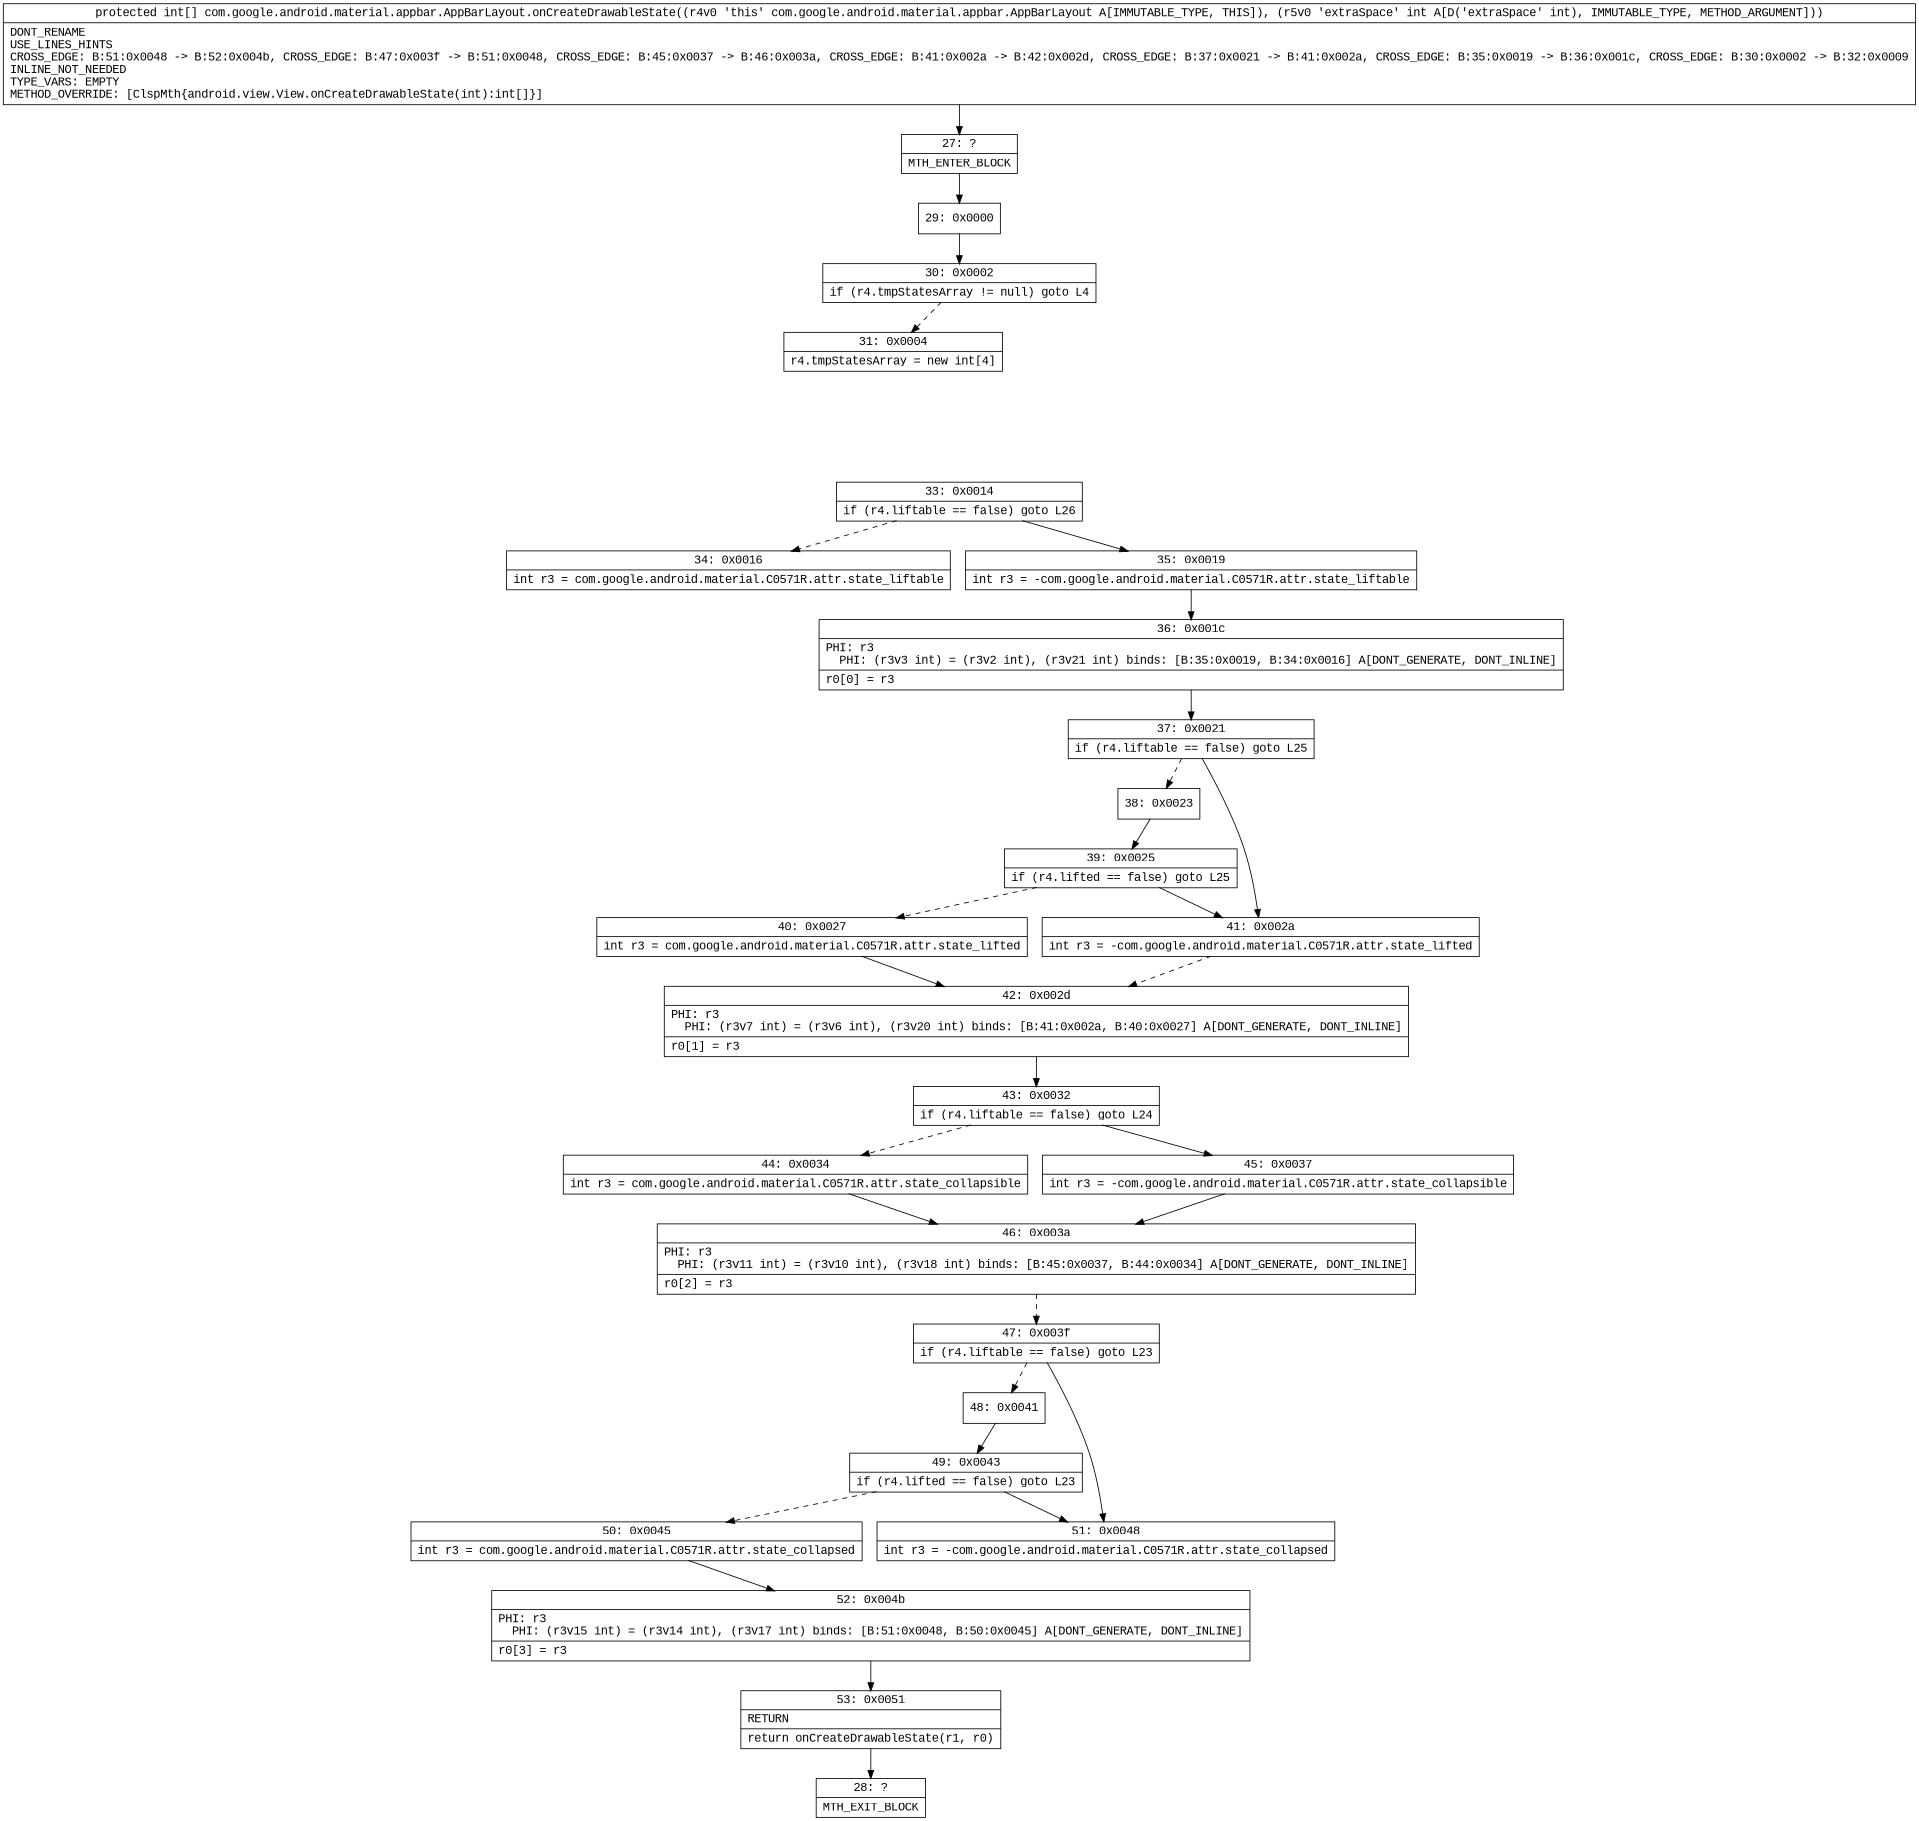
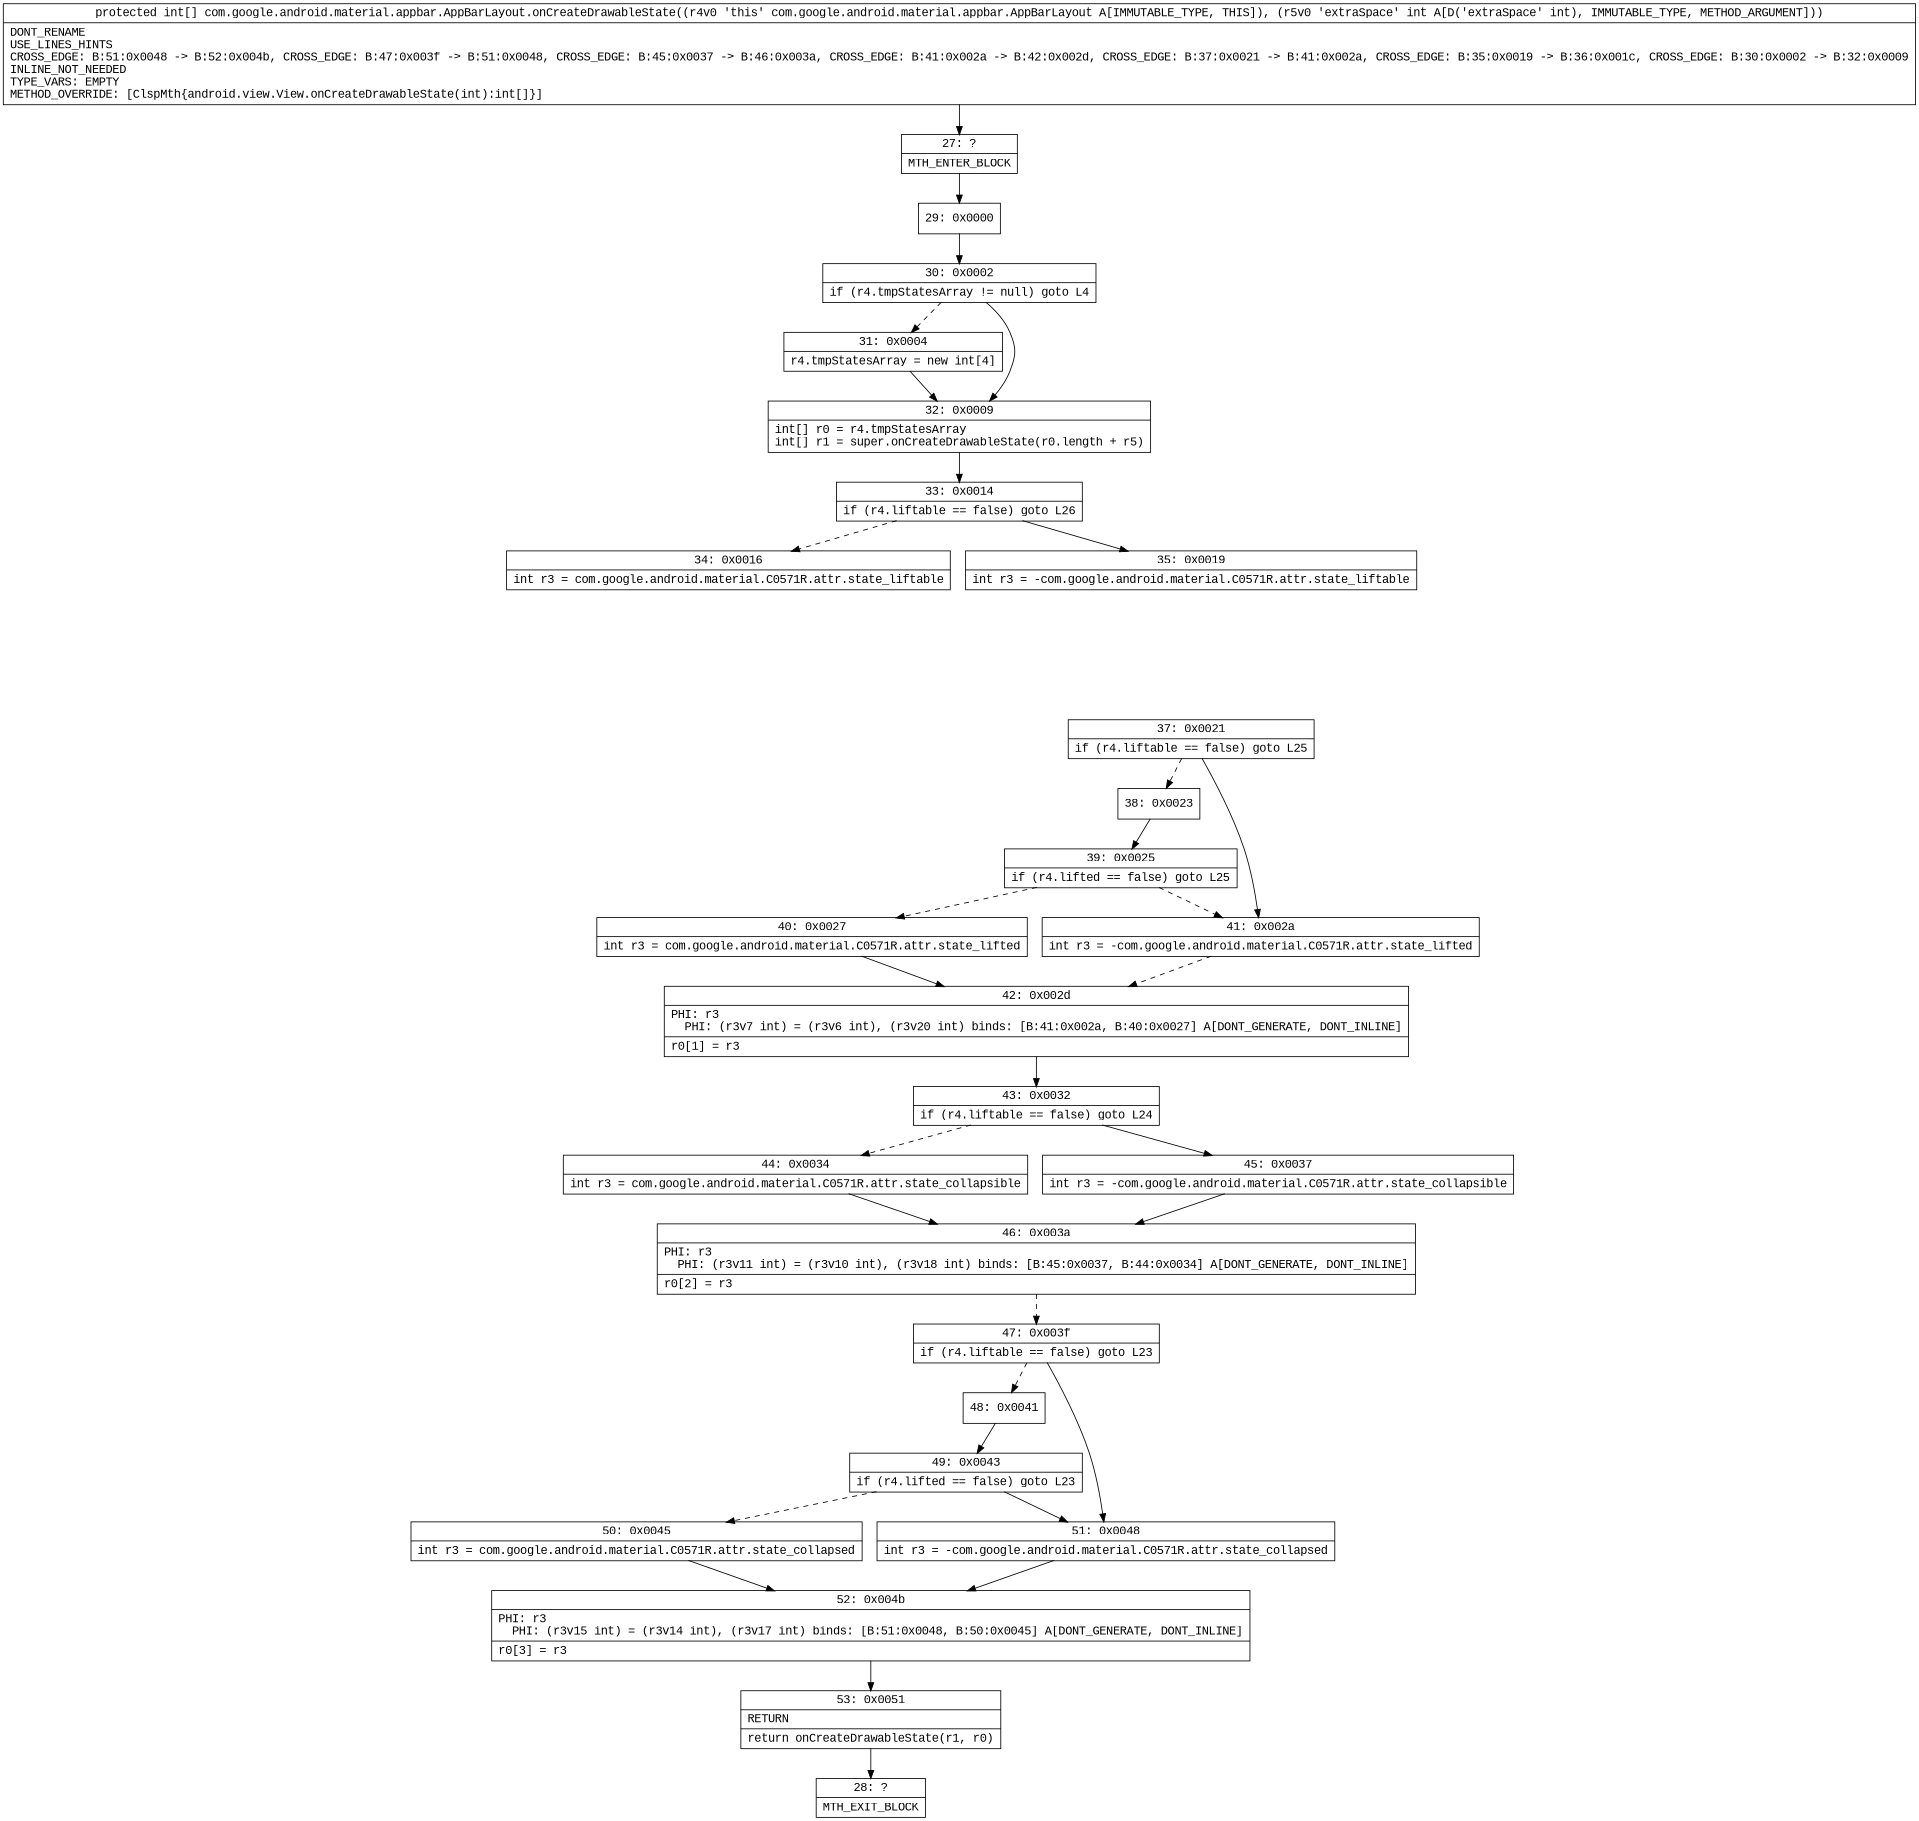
node "32: 0x0009": added
node "36: 0x001c": removed
edge "39: 0x0025" -> "41: 0x002a": style solid -> dashed
edge "51: 0x0048" -> "52: 0x004b": added
